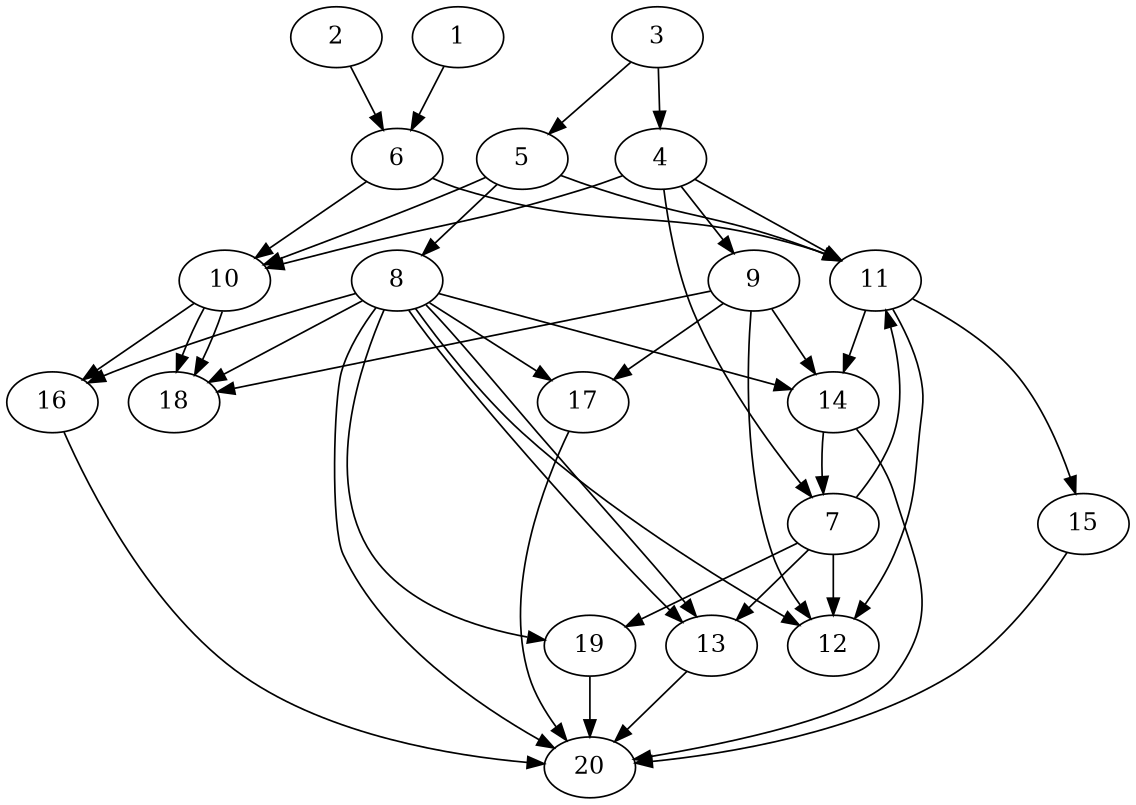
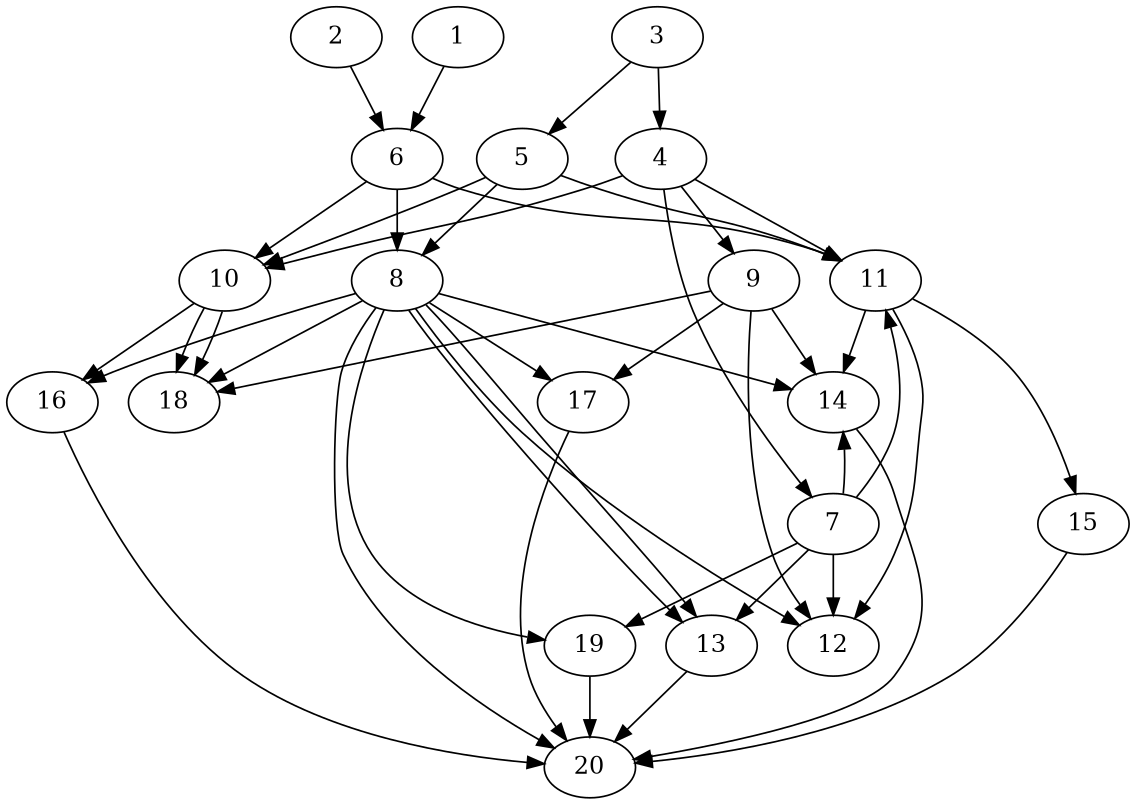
edge "6" -> "8": added
edge "14" -> "7": reversed
